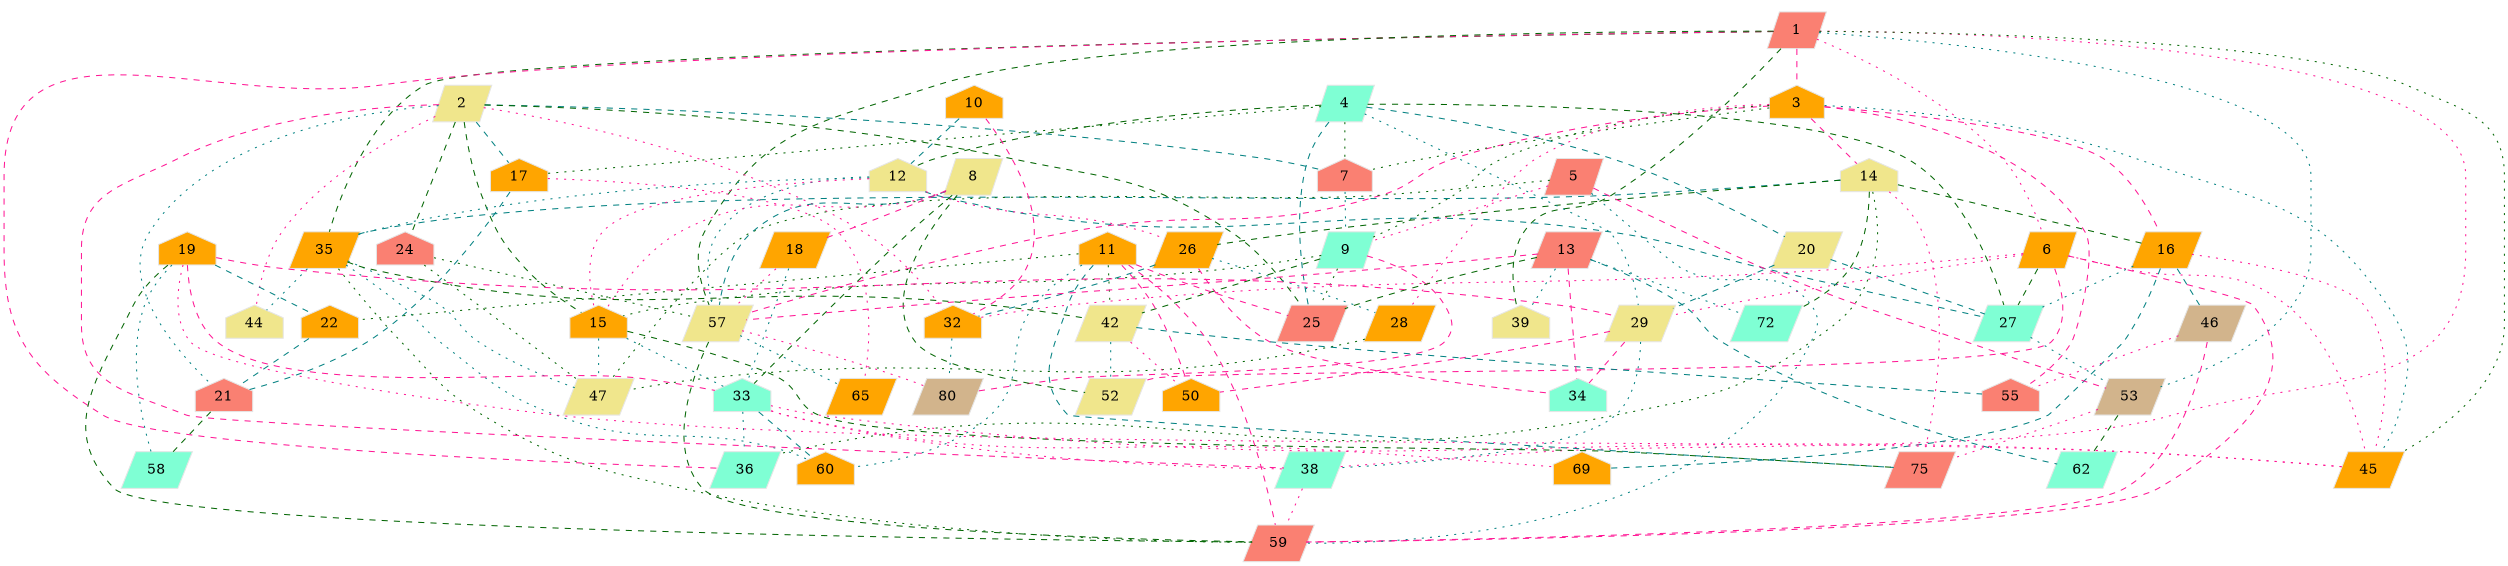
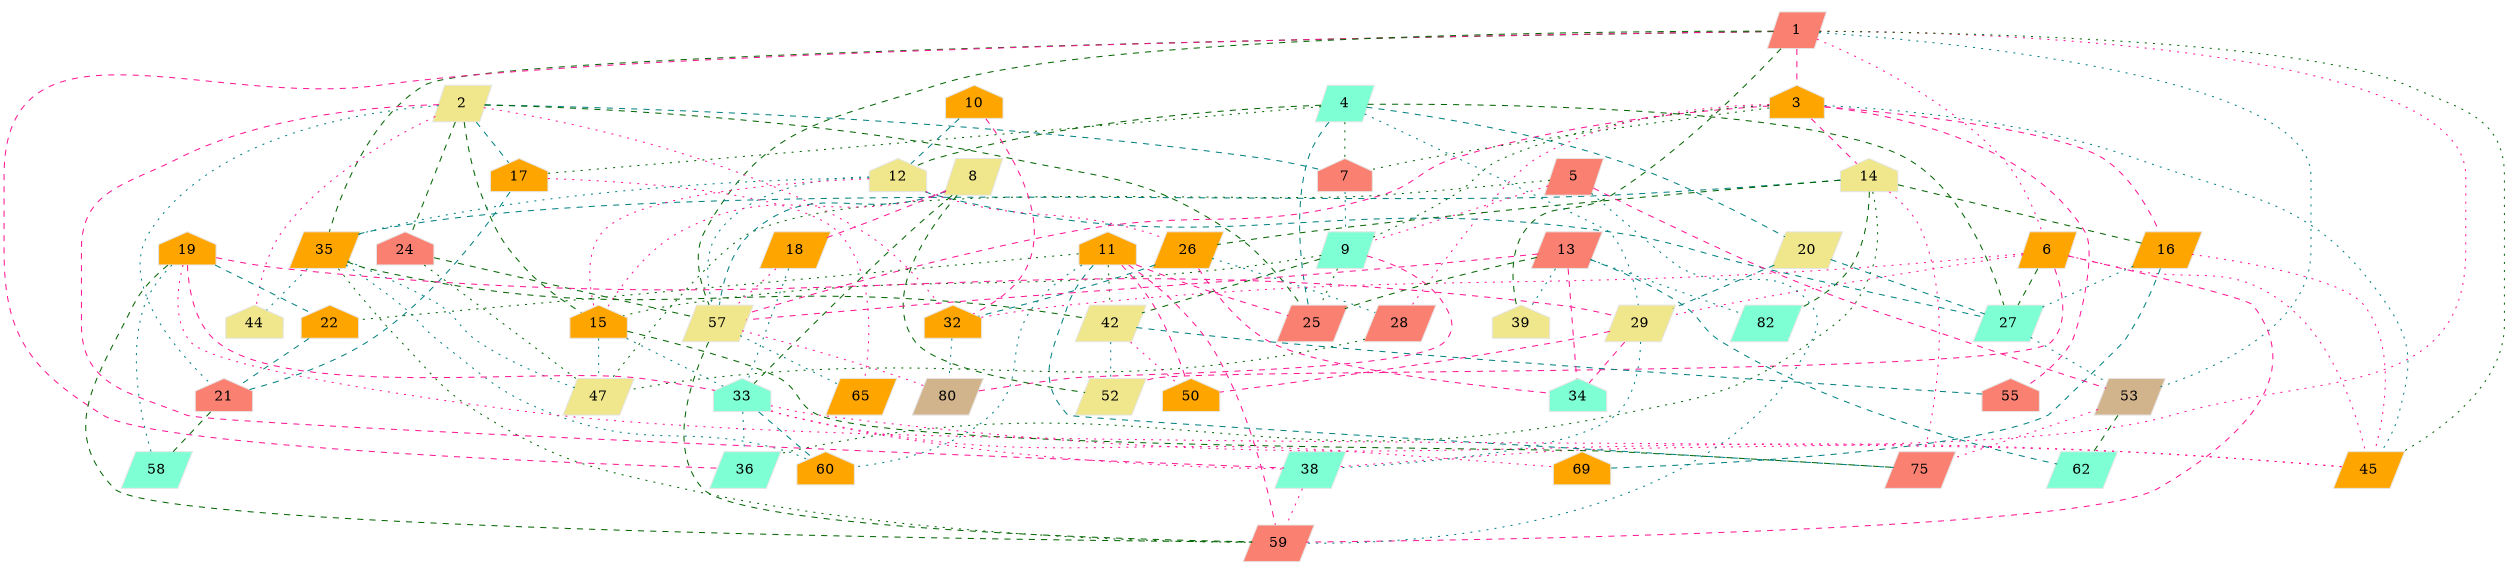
edge "24" -- "57": style dotted -> dashed
node "28": fillcolor orange -> salmon
node "72": label "72" -> "82"
node "46": removed
